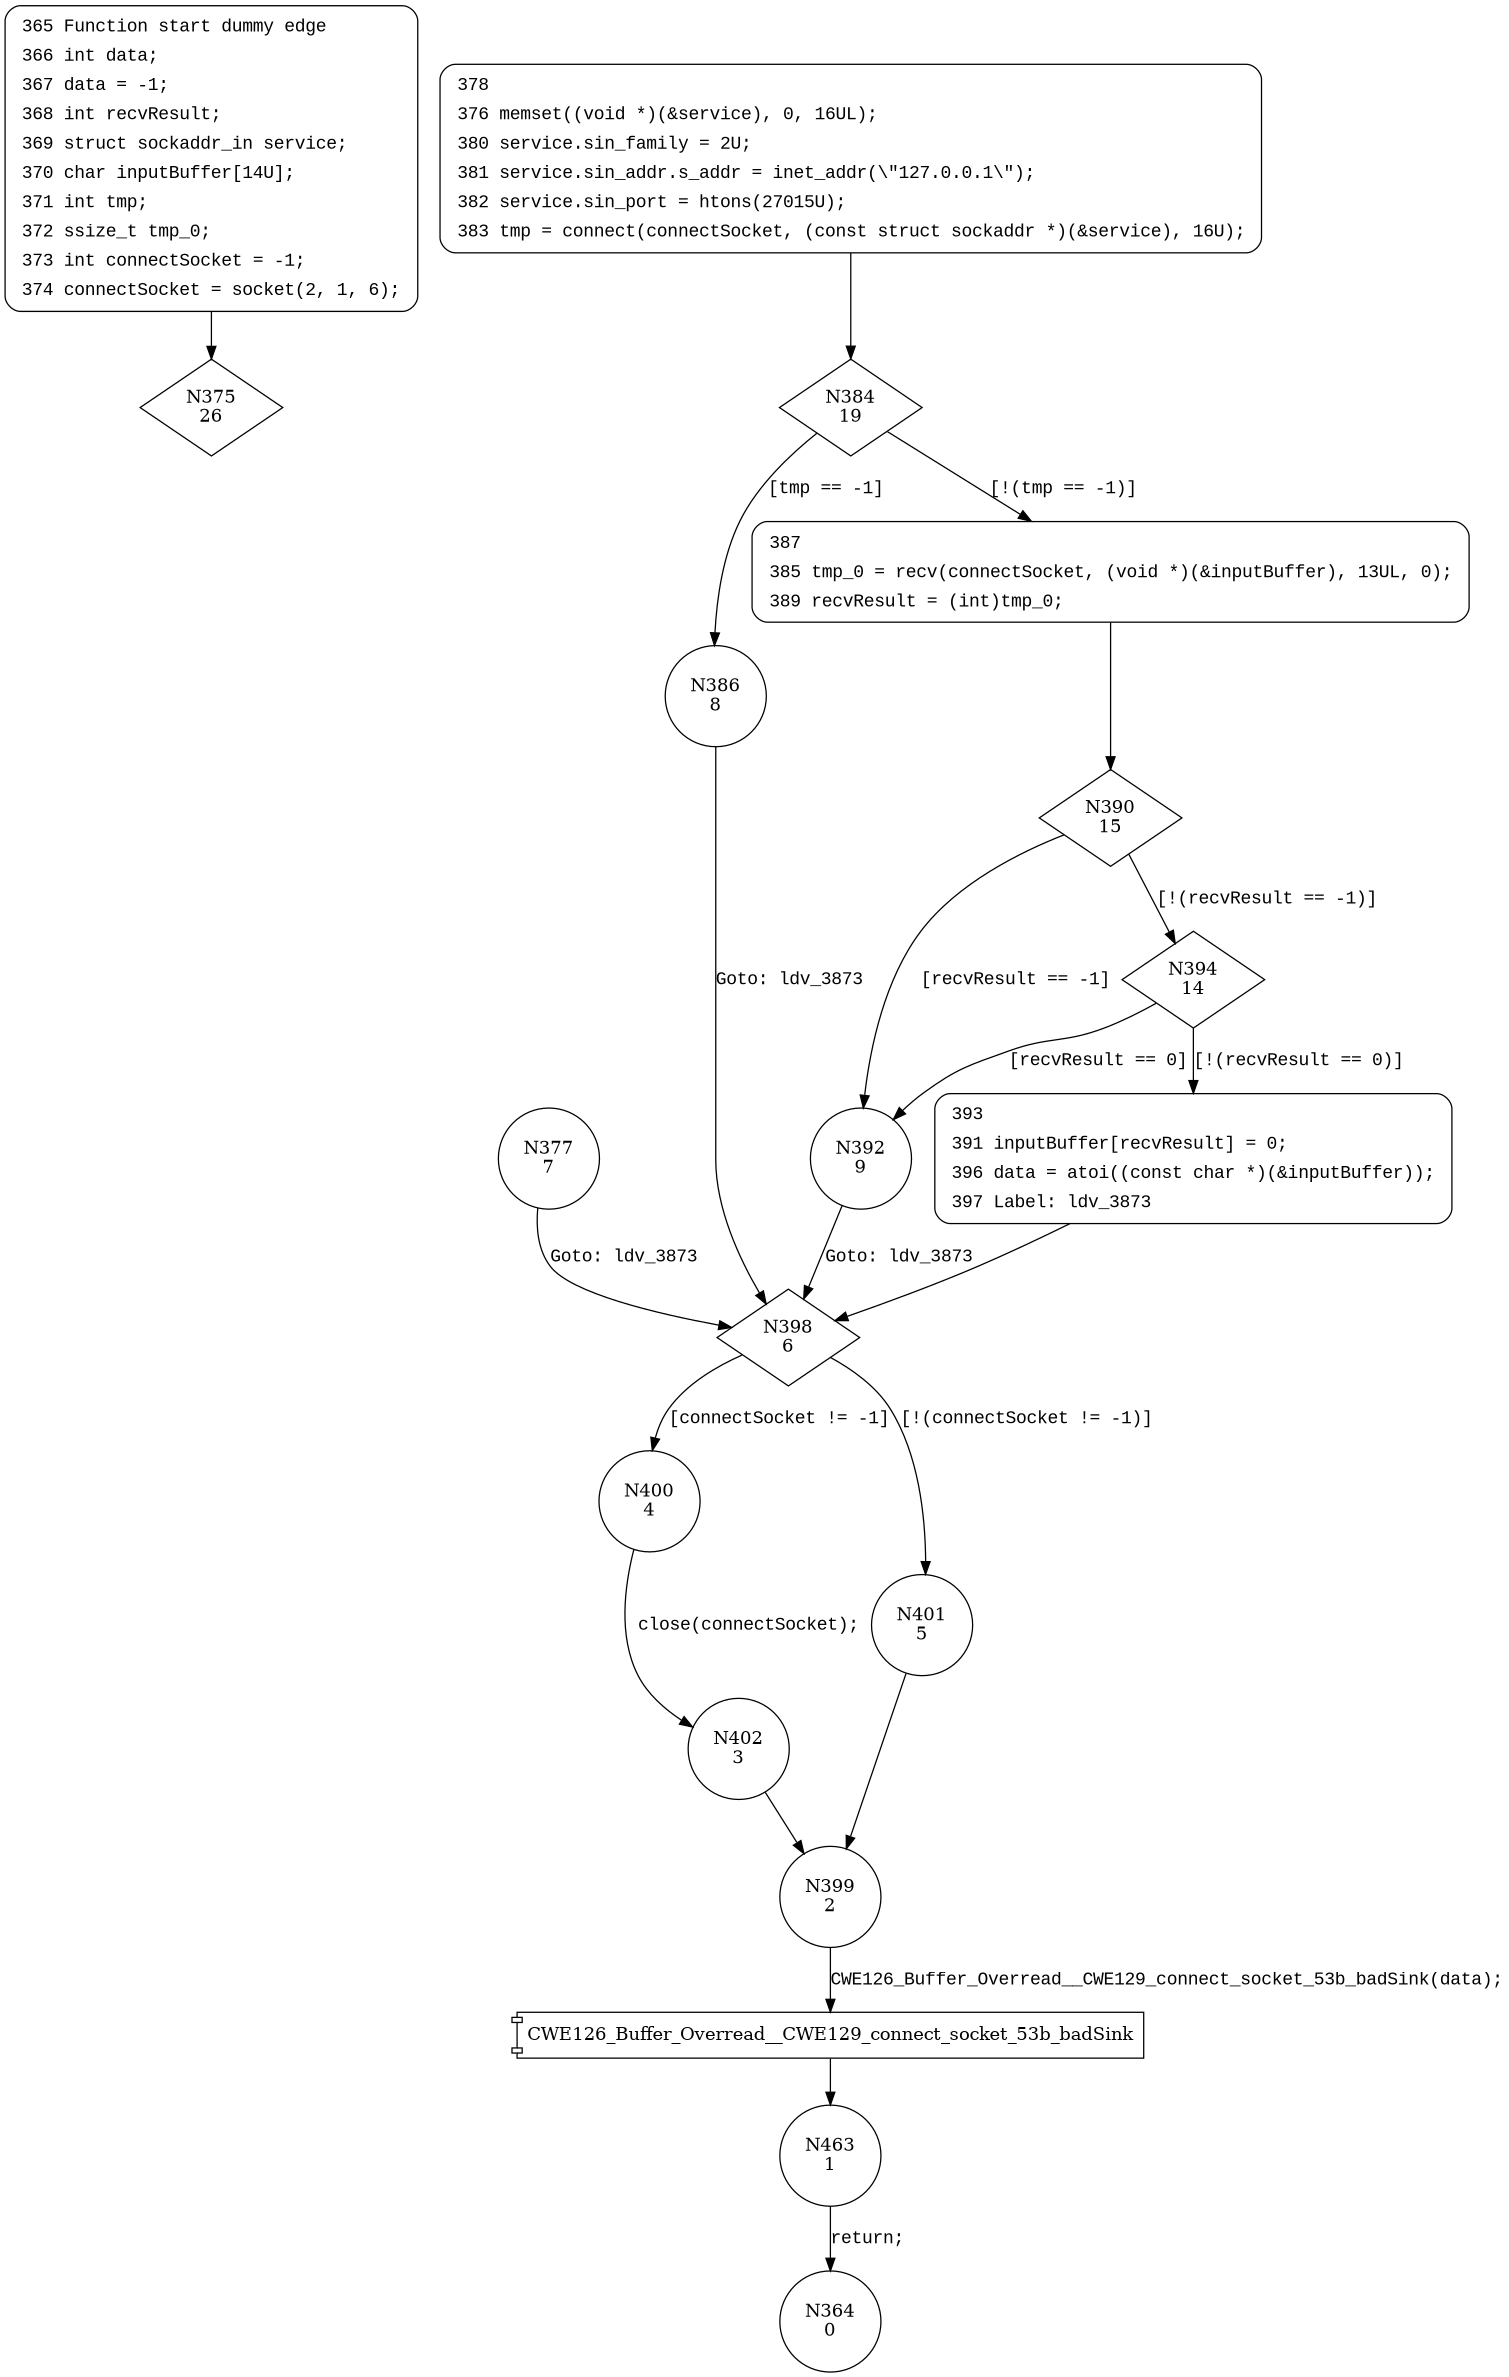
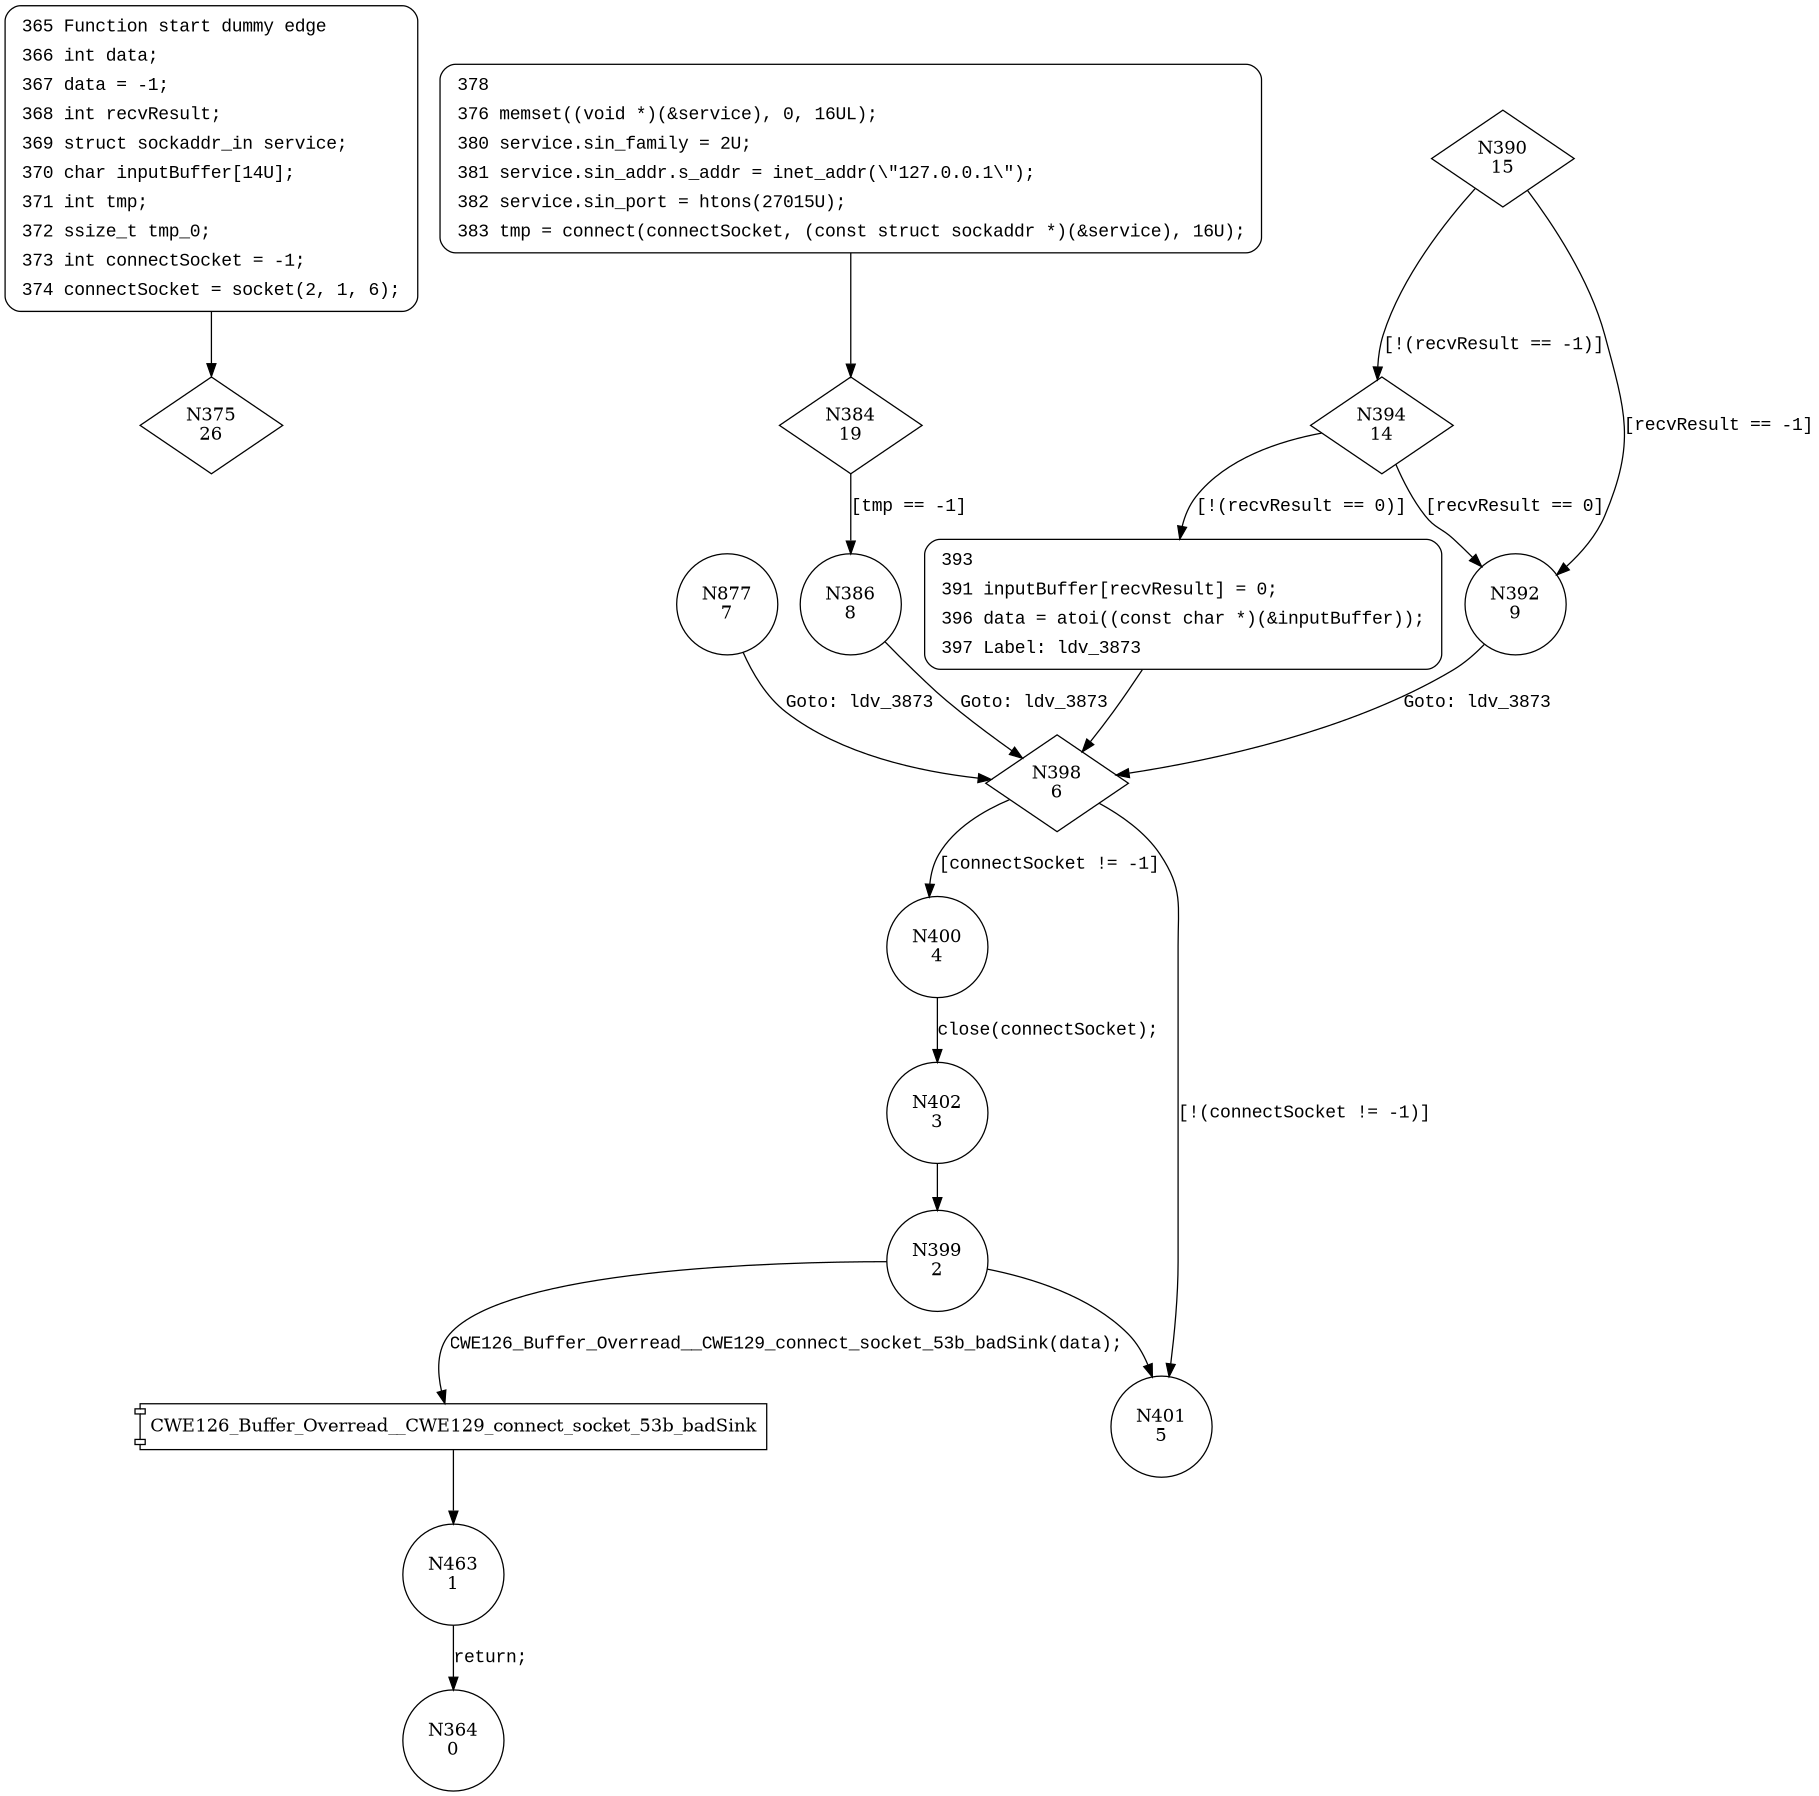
node "387": removed
node "N377 7": label "N377 7" -> "N877 7"
edge "N401 5" -> "N399 2": reversed
